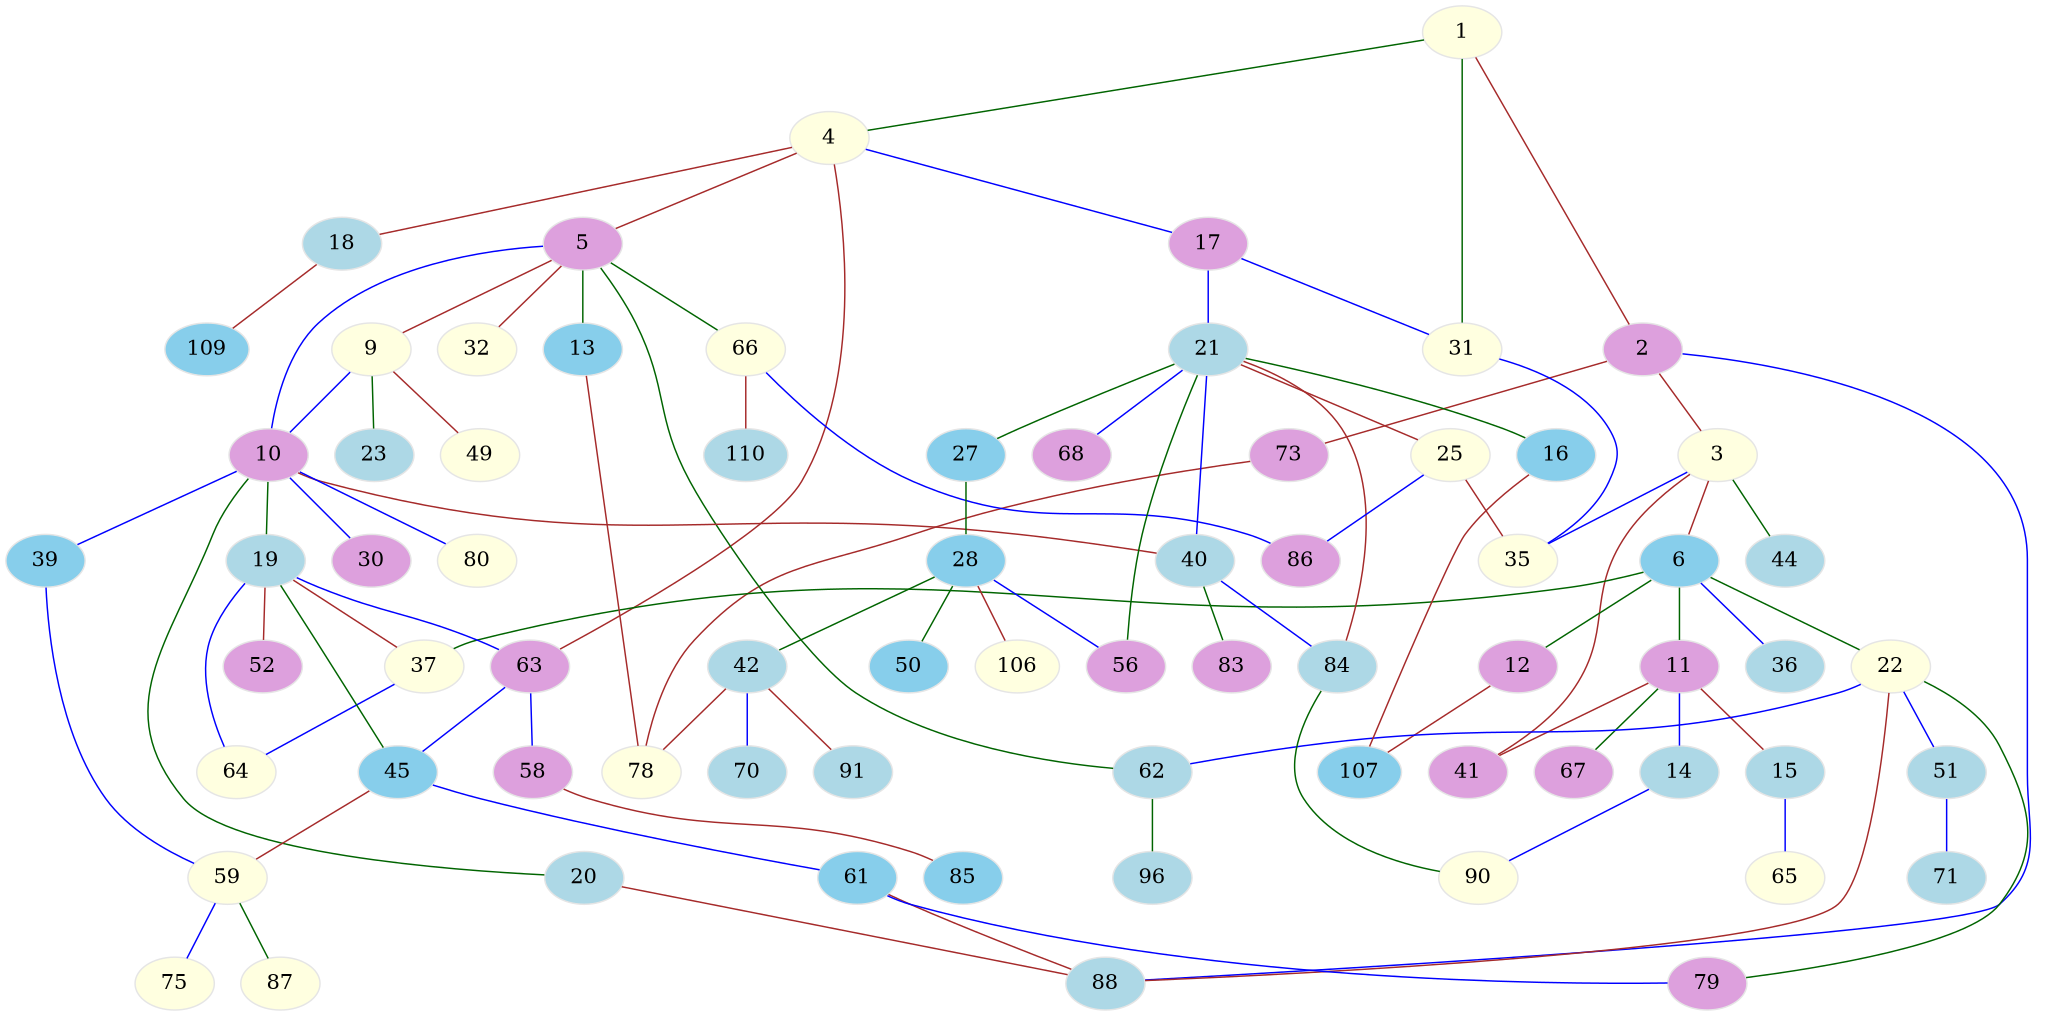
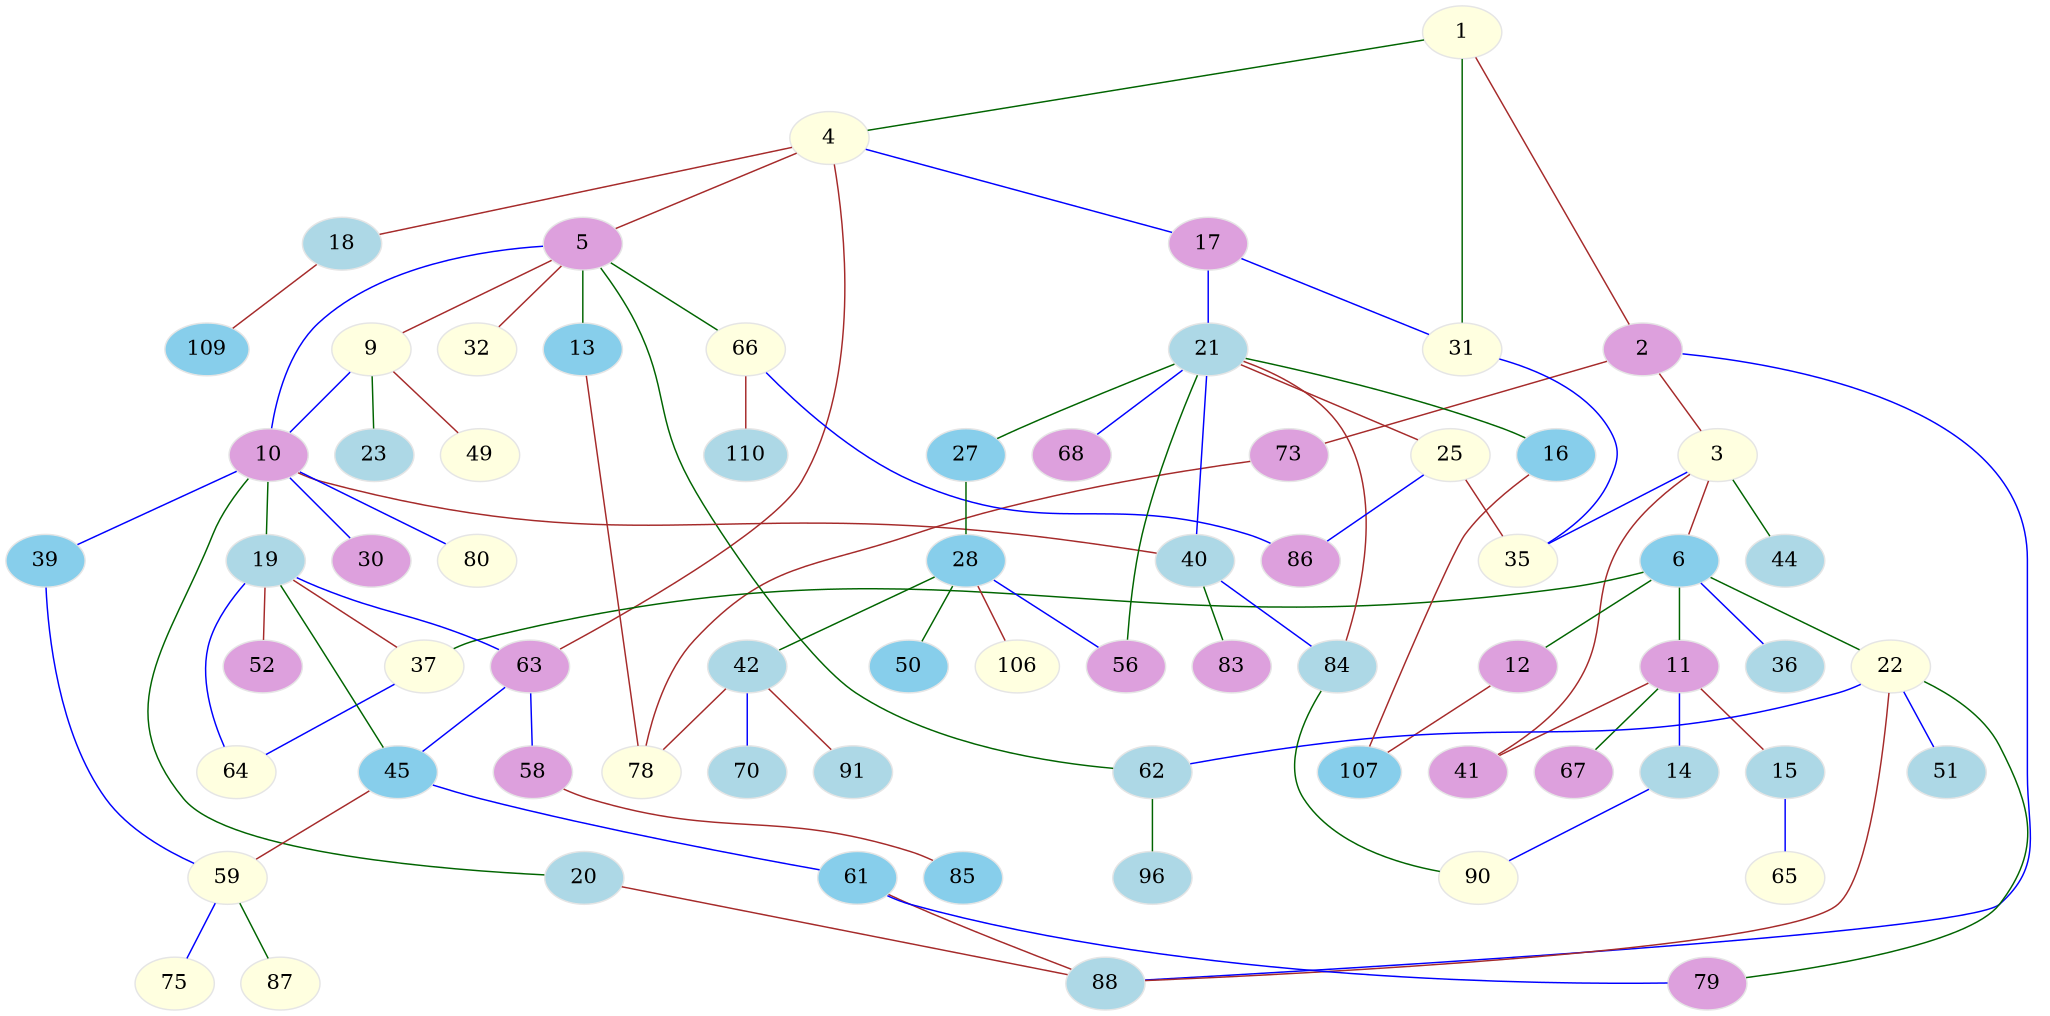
node "71": removed
